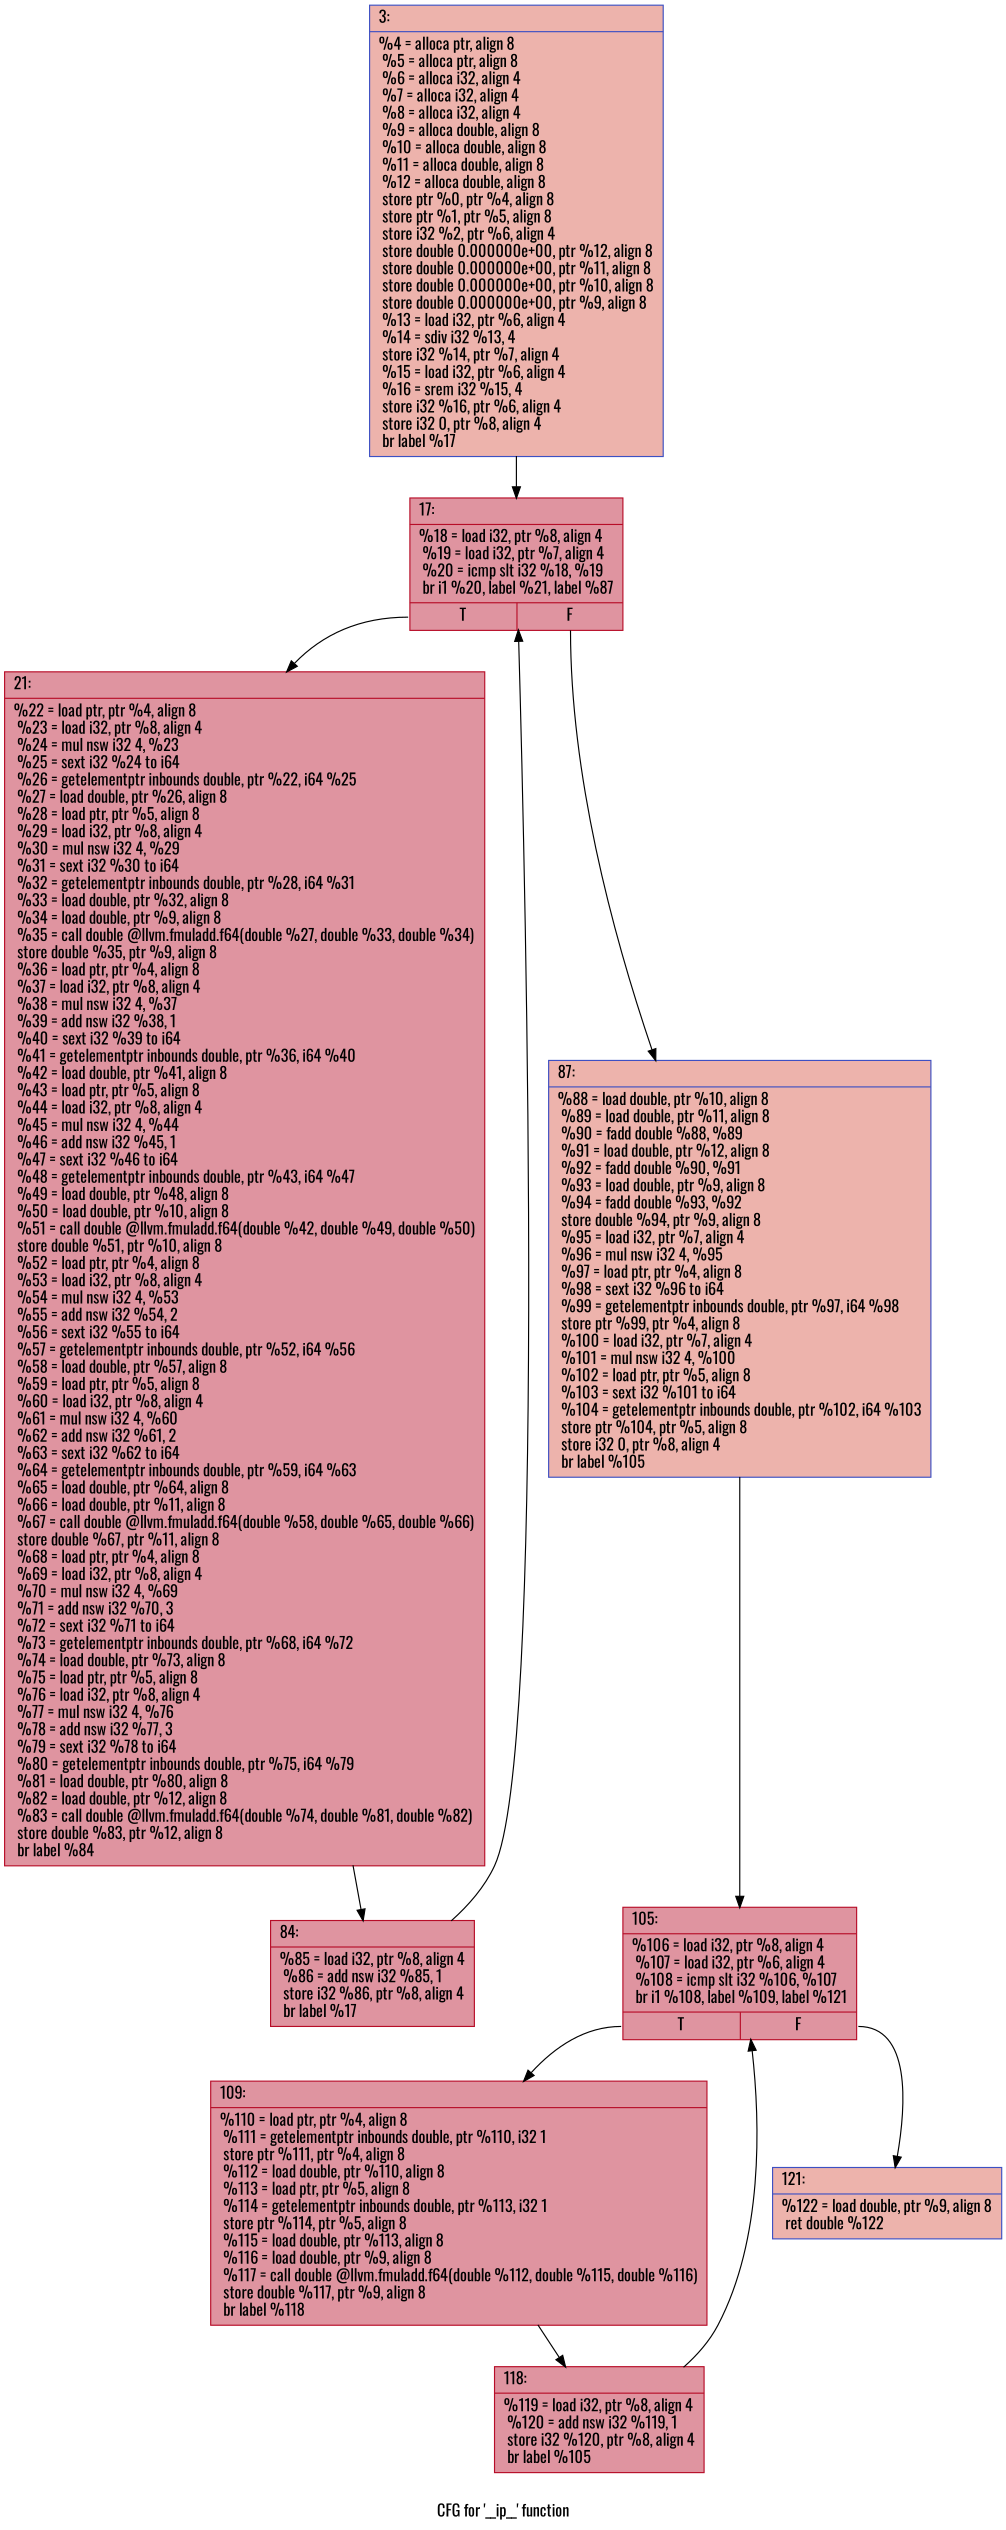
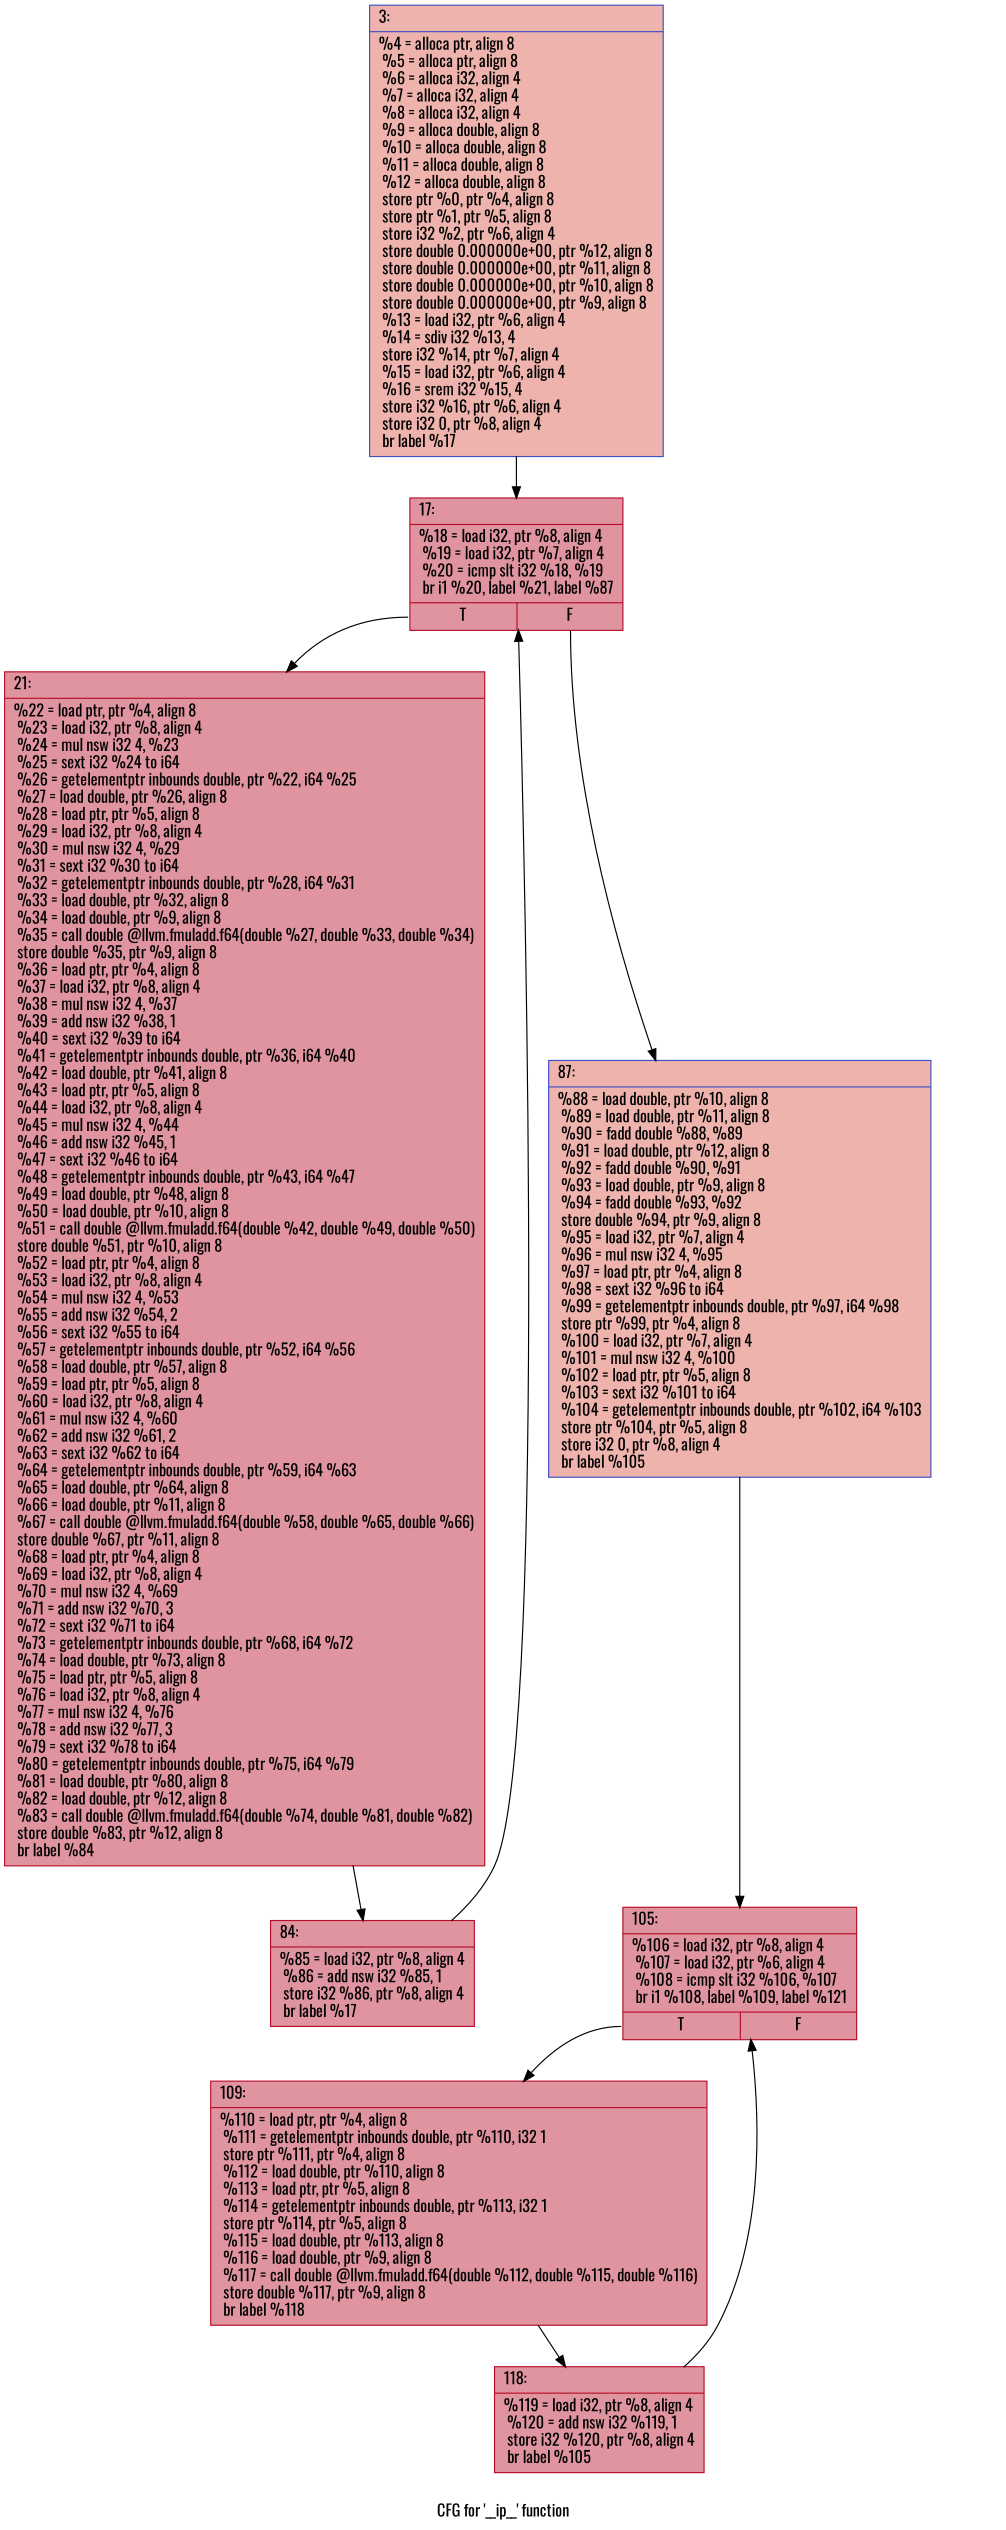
node "121:": removed
